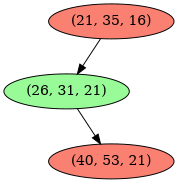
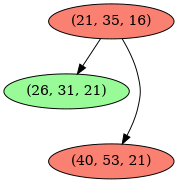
edge "(26, 31, 21)" -> "(40, 53, 21)": now "(21, 35, 16)" -> "(40, 53, 21)"
